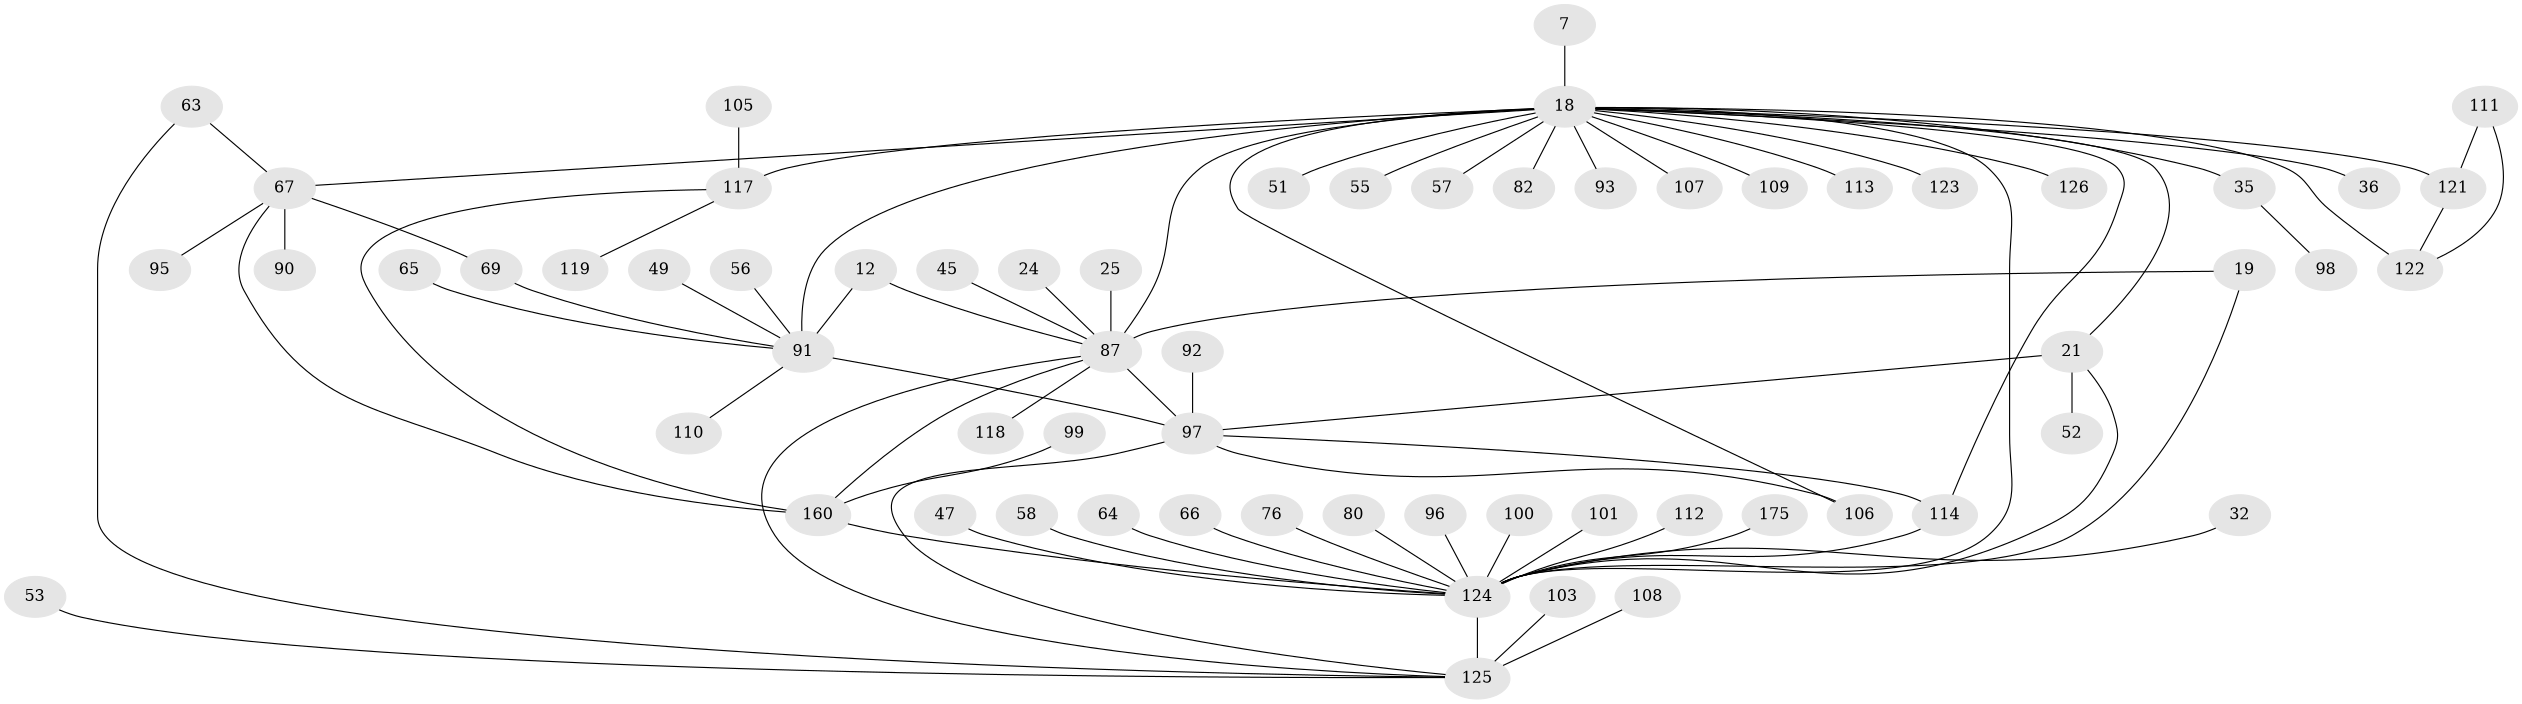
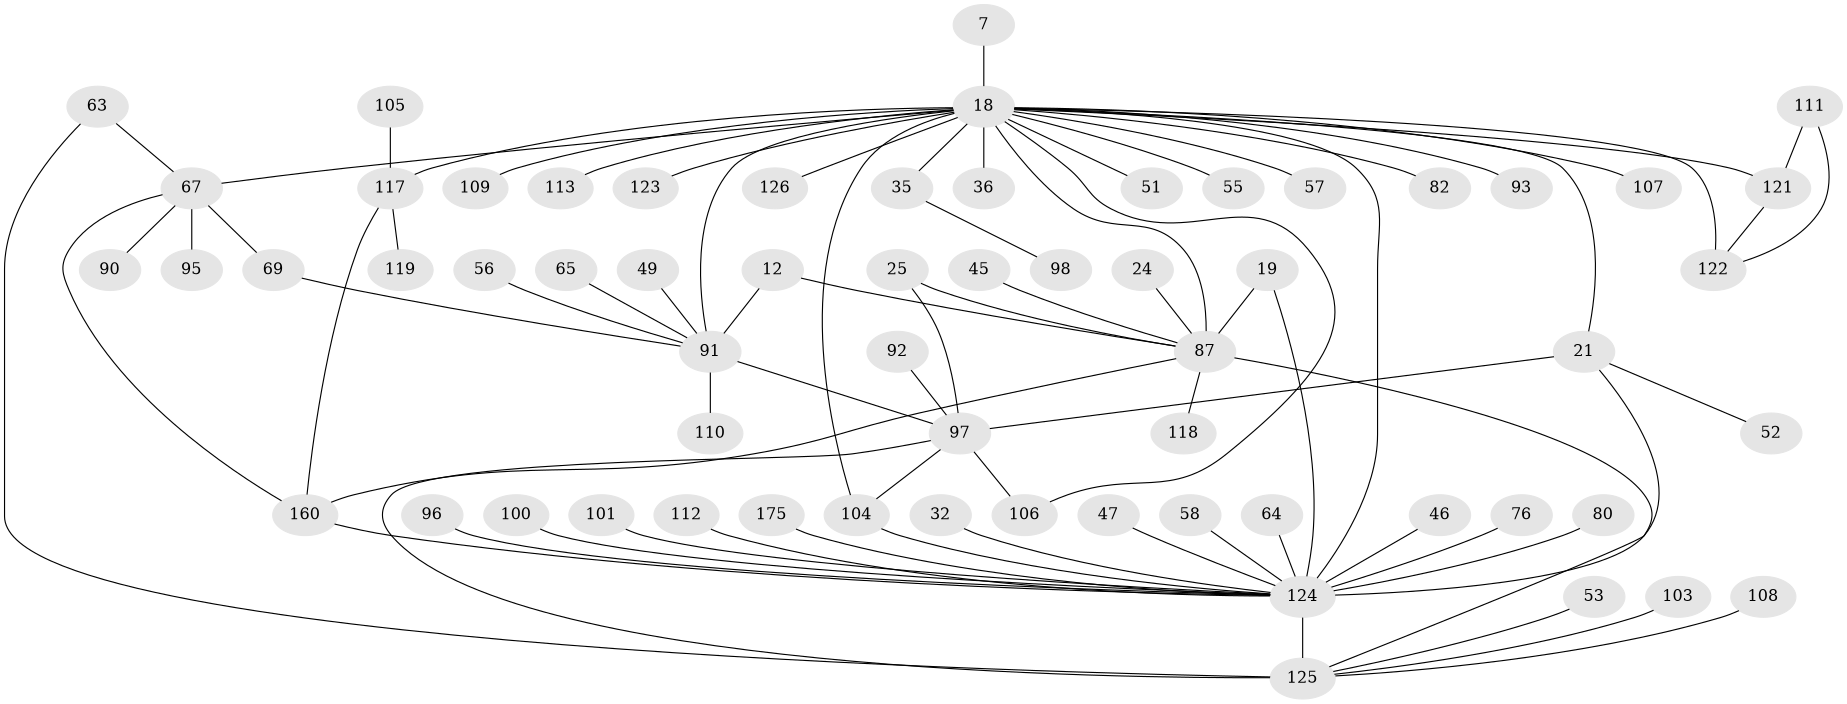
edge "87" -- "97": now "25" -- "97"
node "99": removed
node "66": label "66" -> "46"
node "114": label "114" -> "104"
